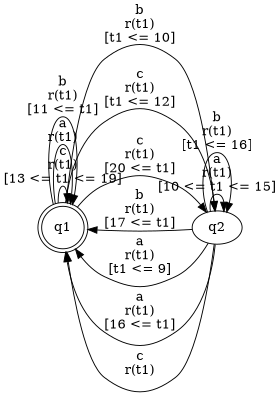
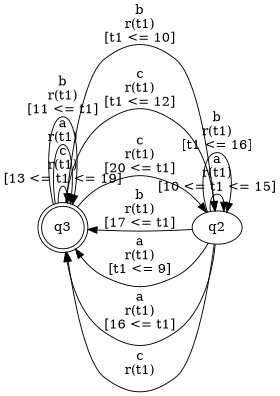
node "q1": label "q1" -> "q3"
